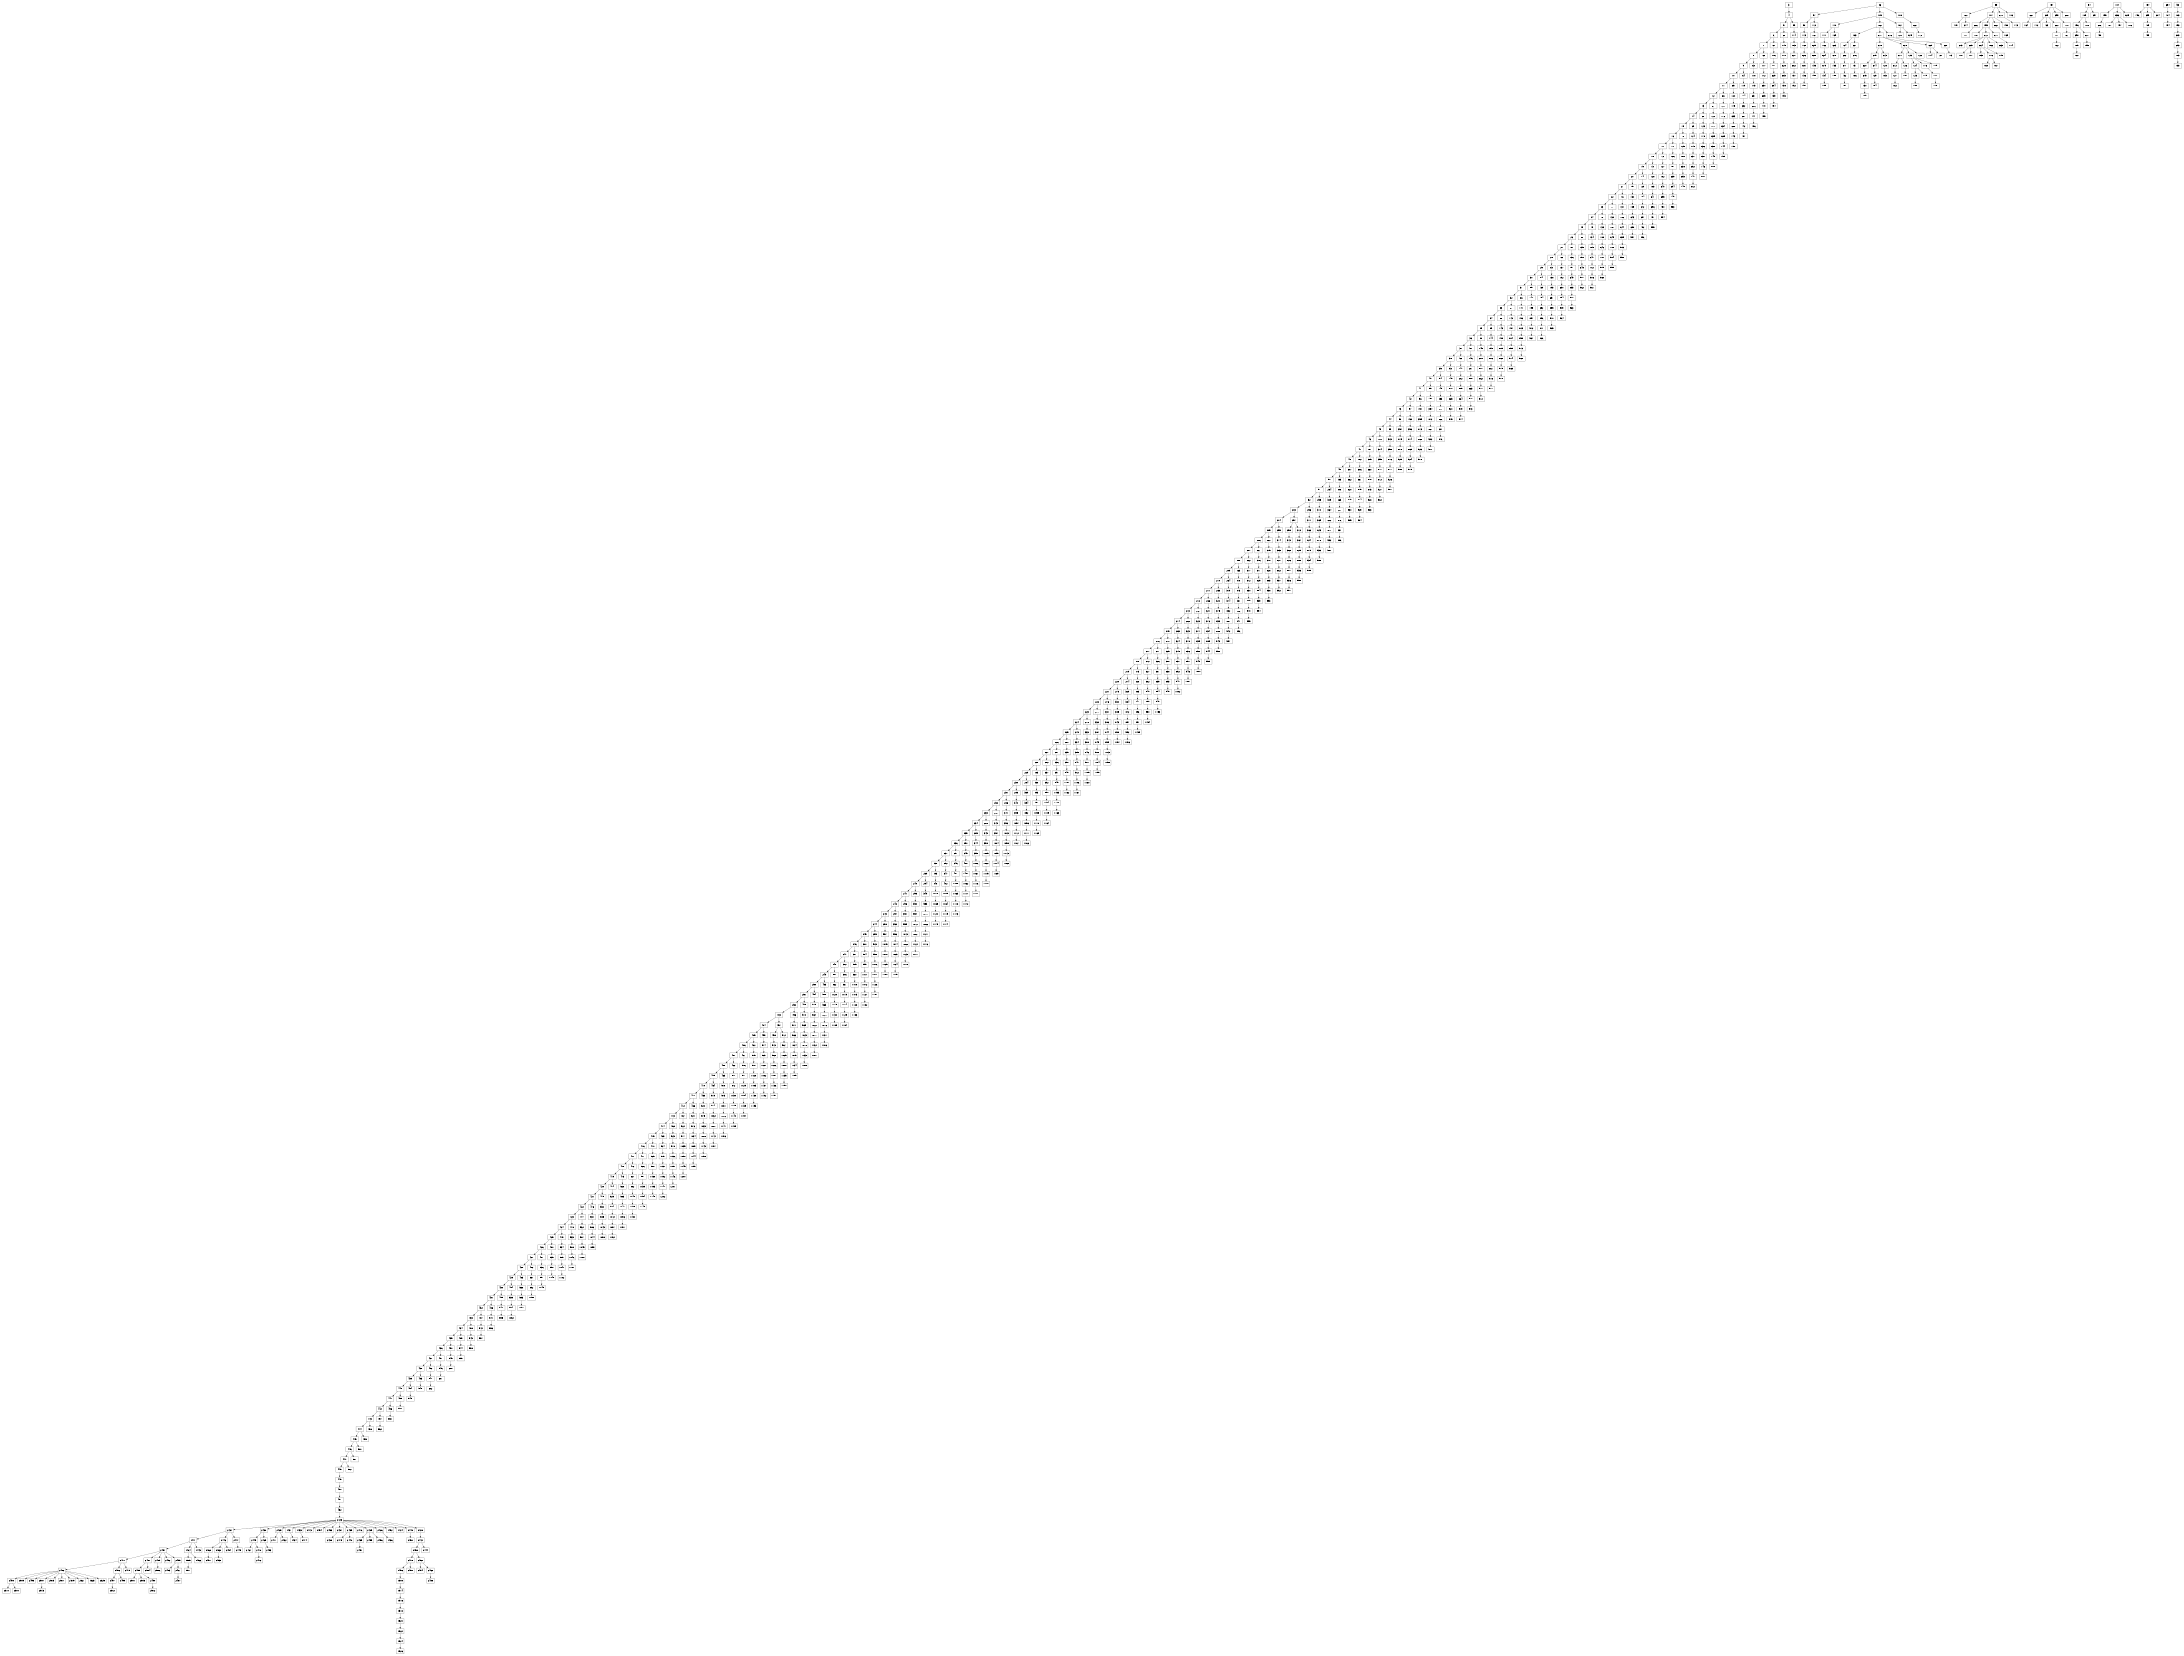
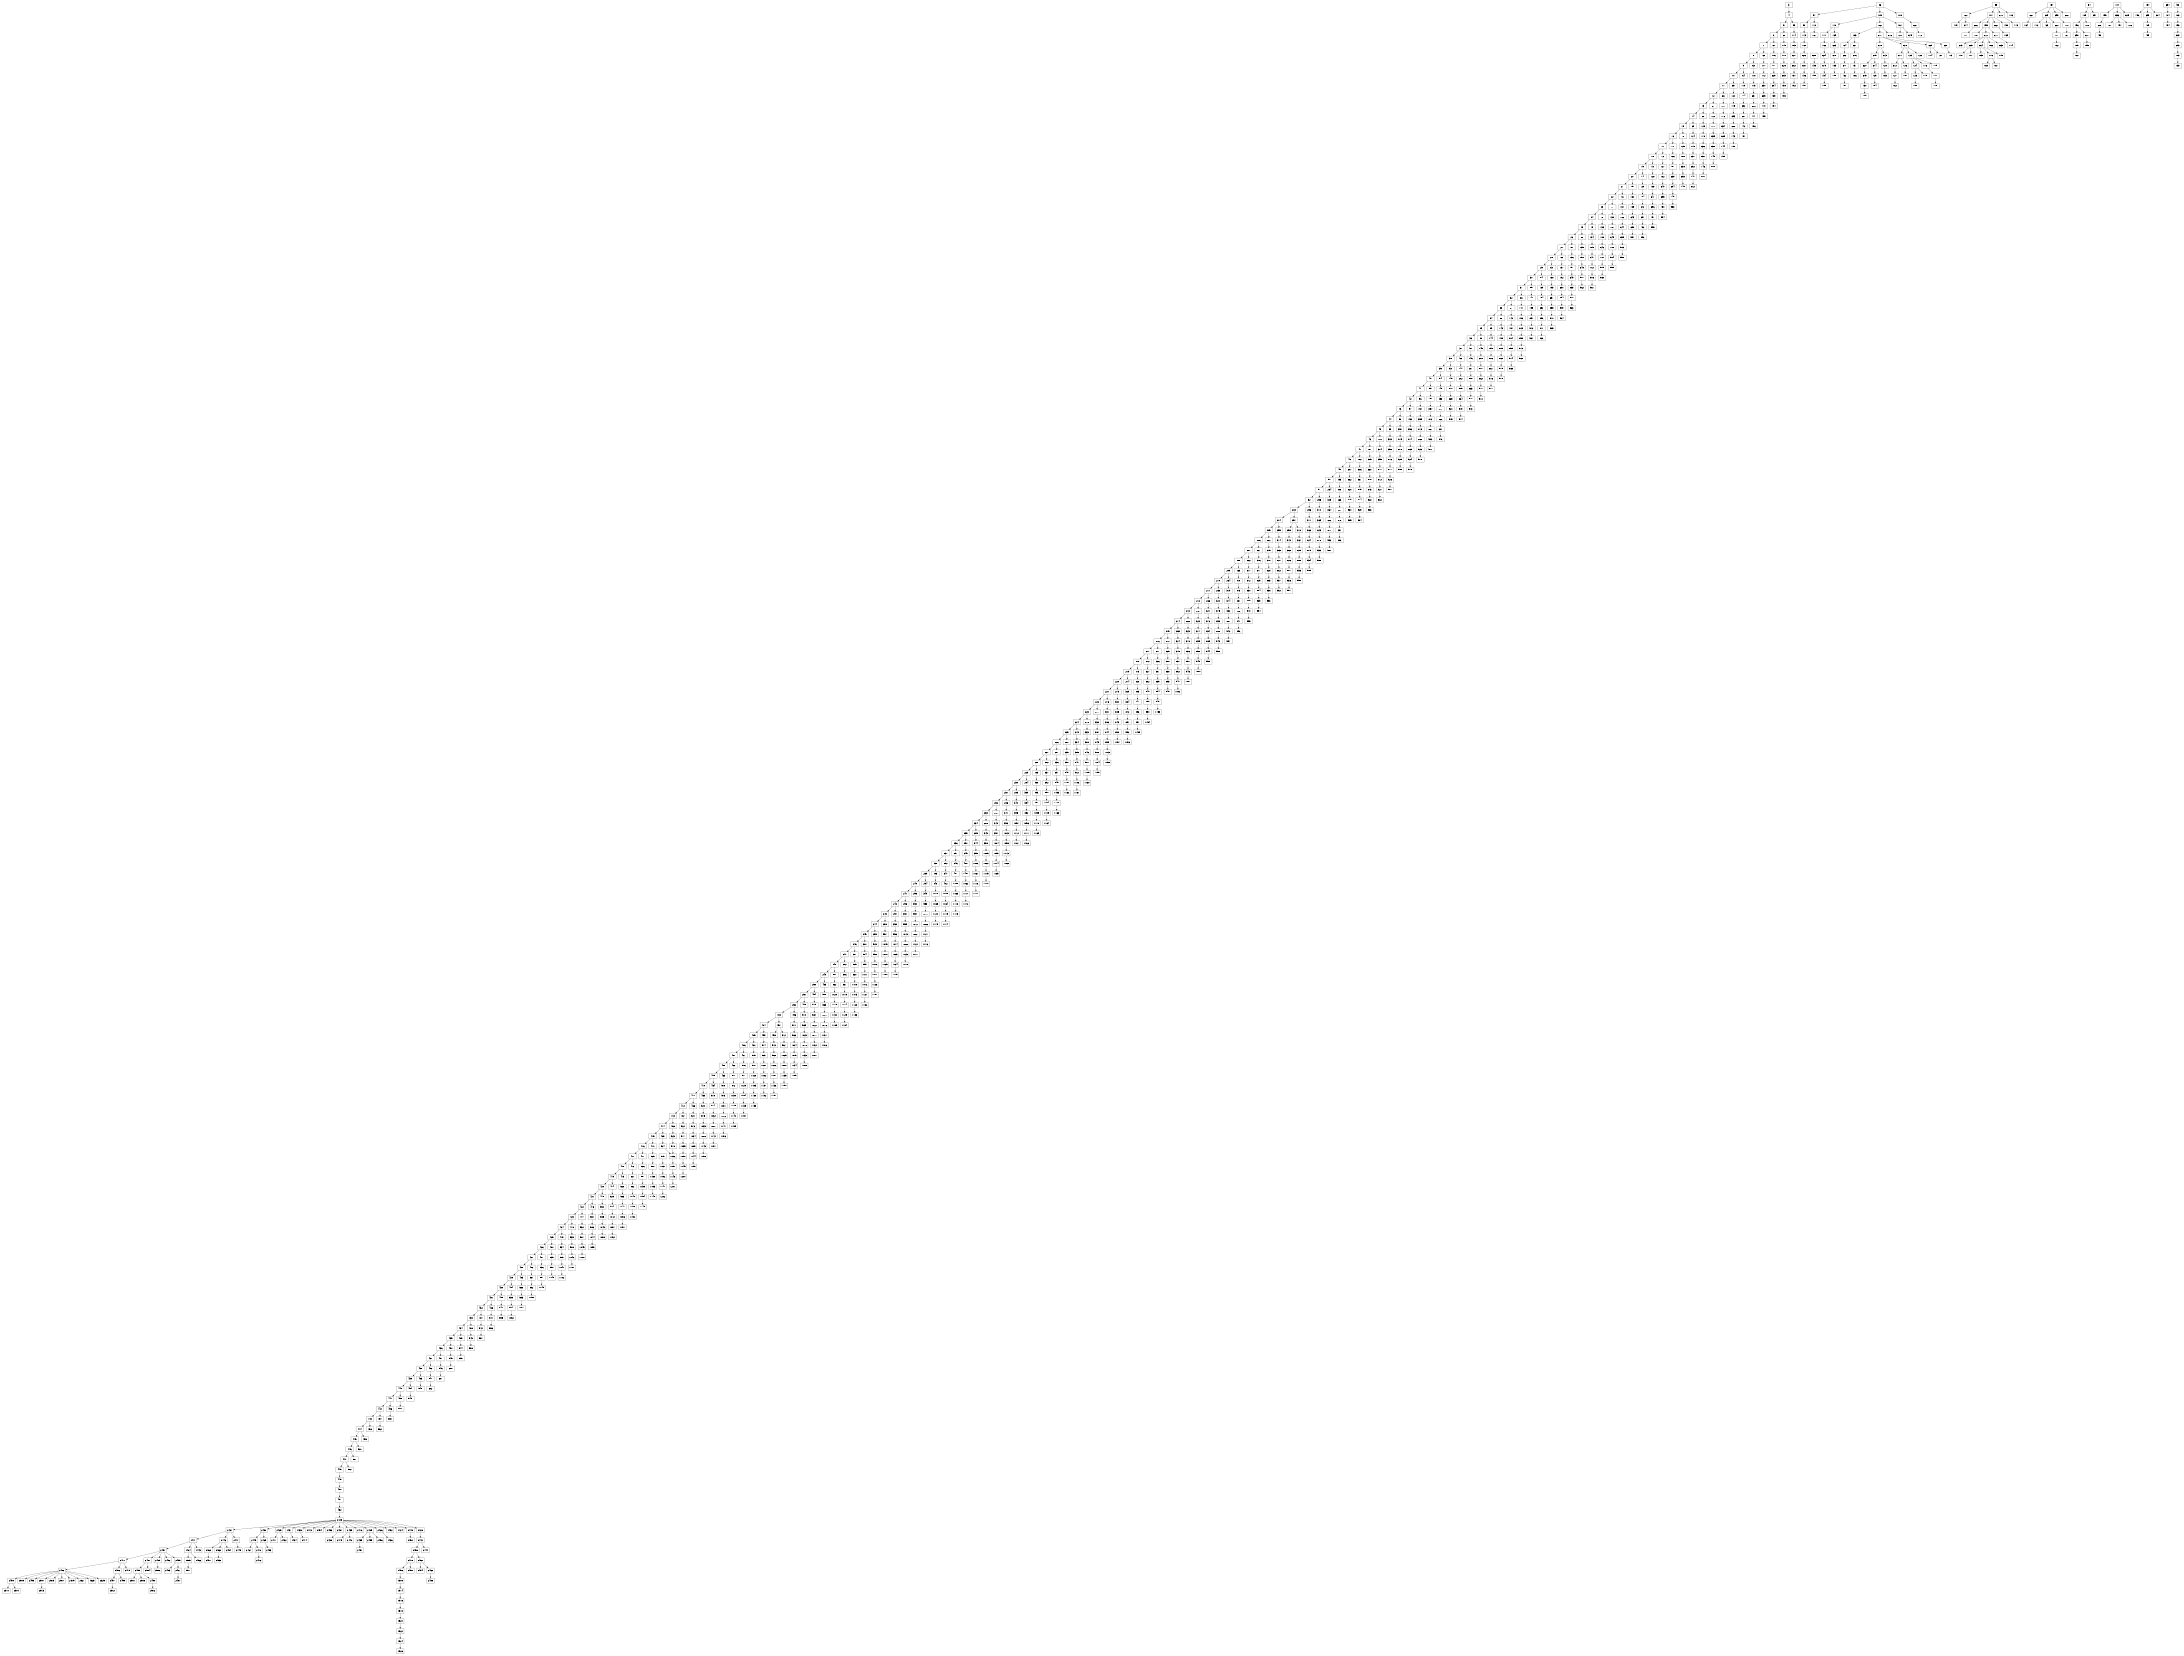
node "625": removed
edge "524" -> "579": now "524" -> "1036"
